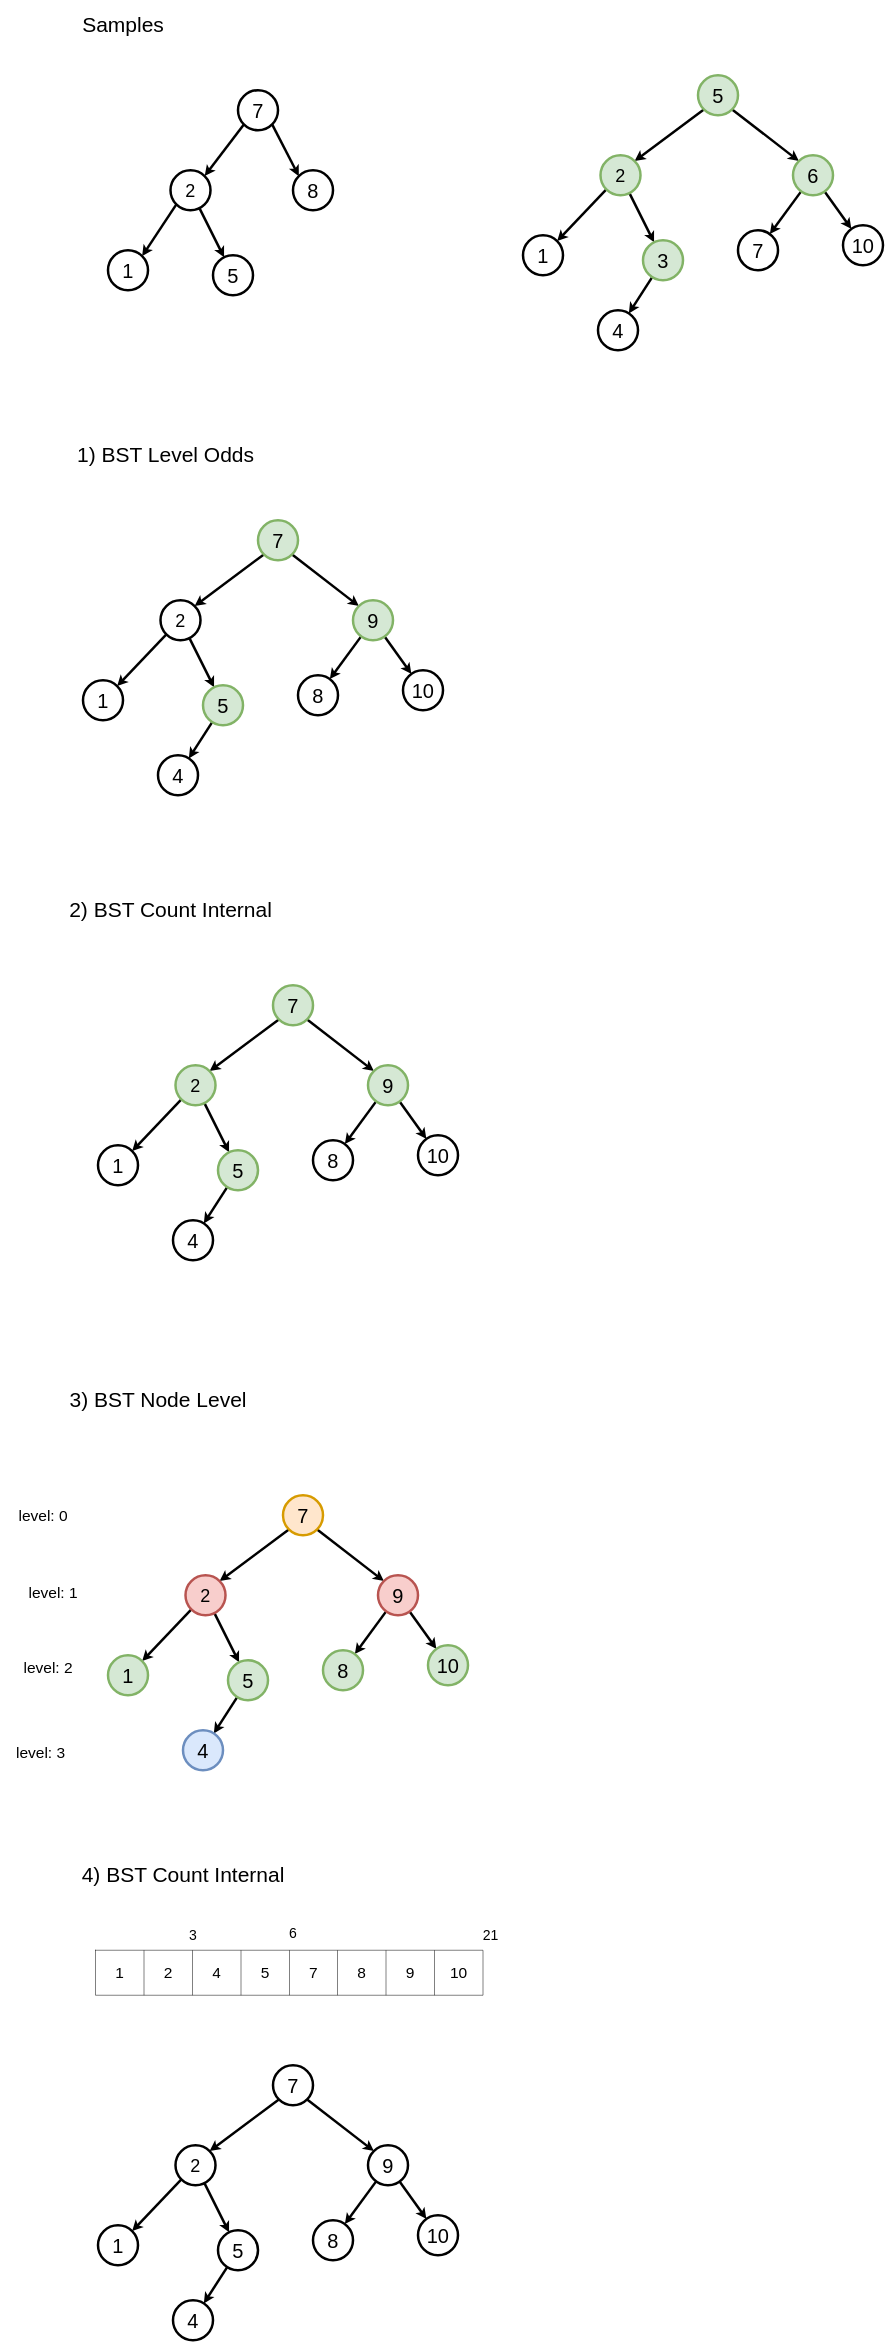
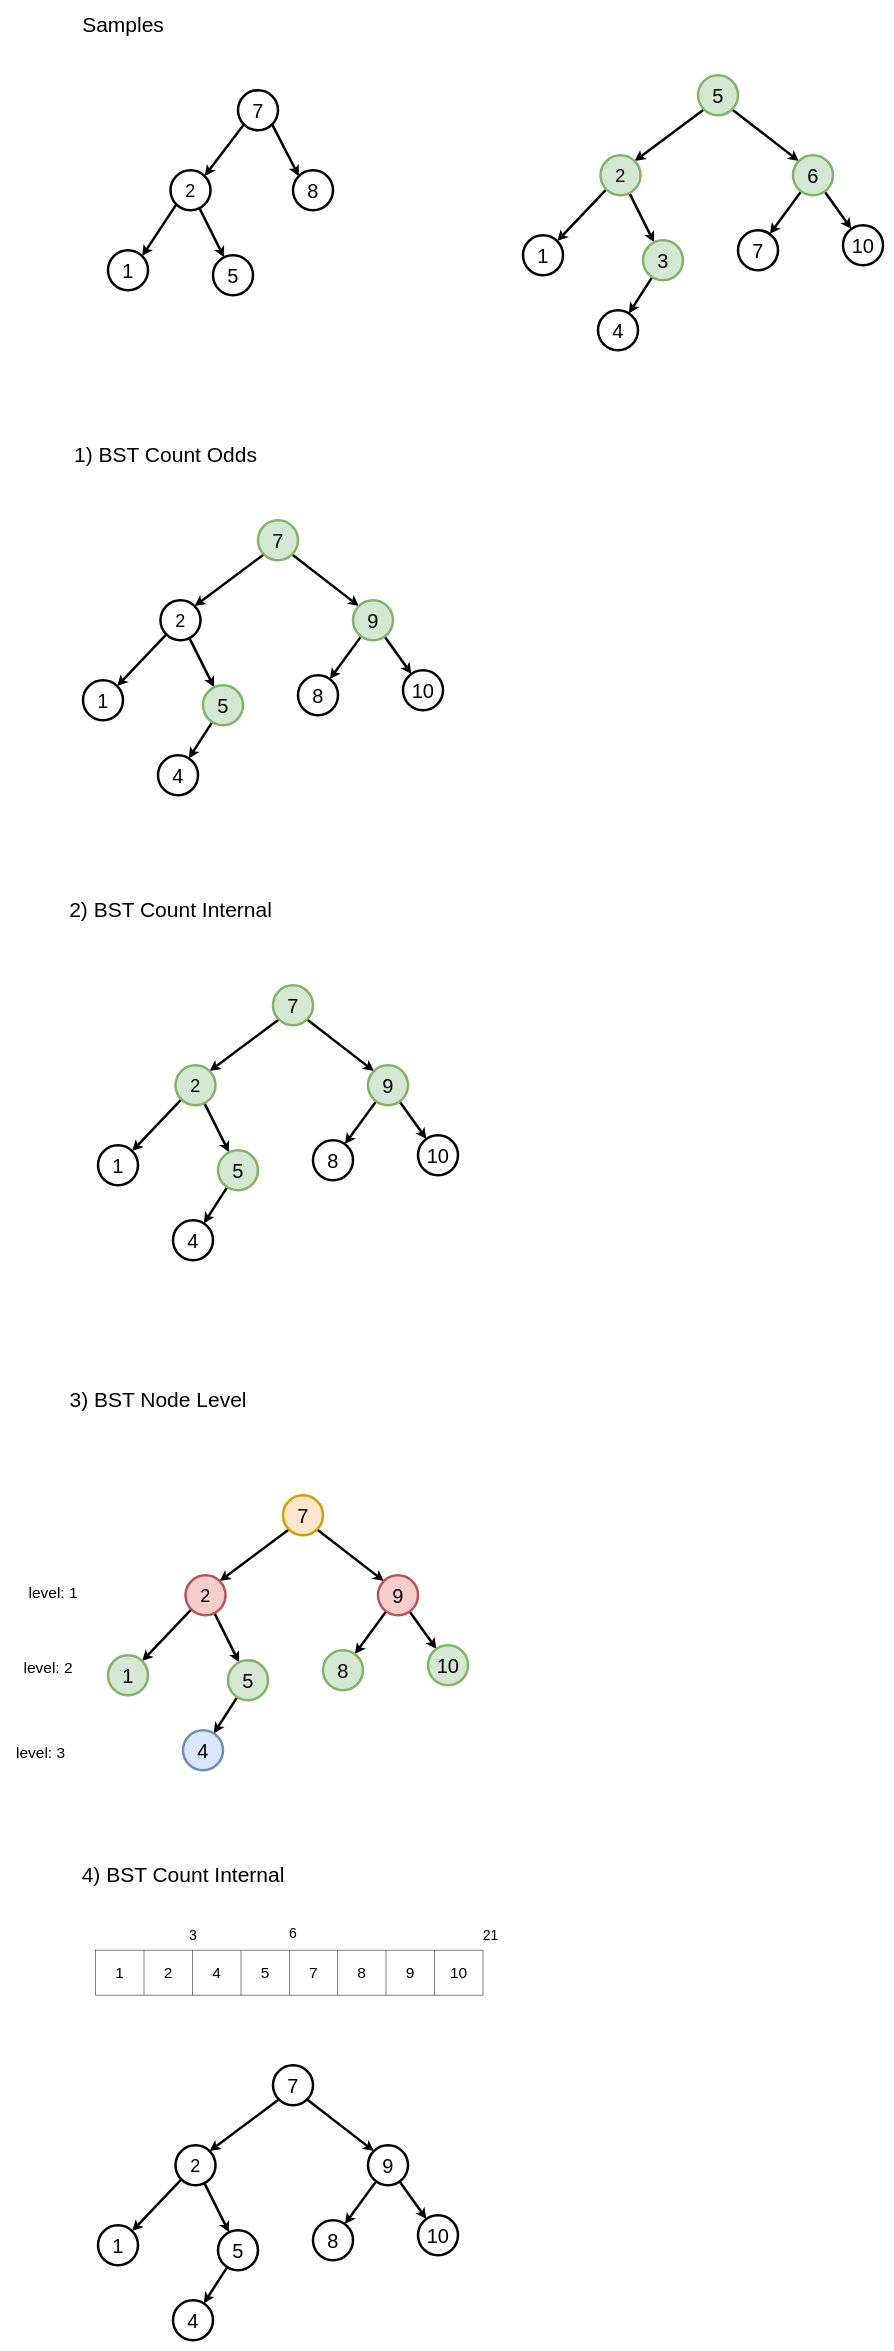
node "1) BST Level Odds": label "1) BST Level Odds" -> "1) BST Count Odds"
node "level: 0": removed
